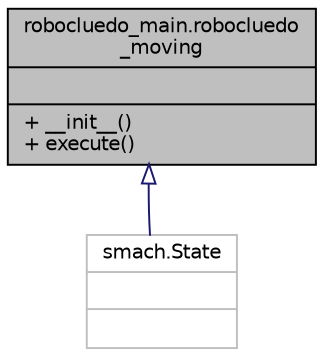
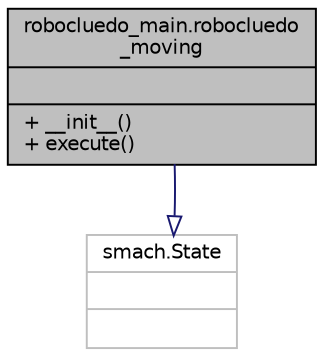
edge "smach.State" -> "robocluedo_main.robocluedo": reversed
